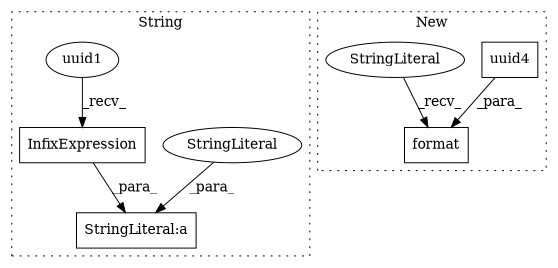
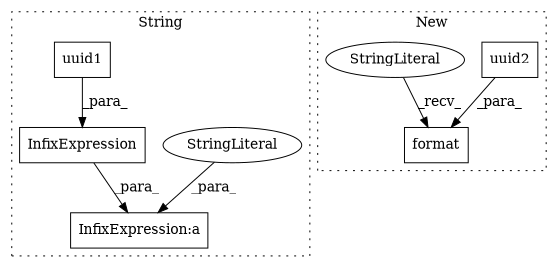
node "uuid1": shape ellipse -> box
node "uuid4": label "uuid4" -> "uuid2"
edge "uuid1" -> "InfixExpression": label "_recv_" -> "_para_"
node "StringLiteral:a": label "StringLiteral:a" -> "InfixExpression:a"
